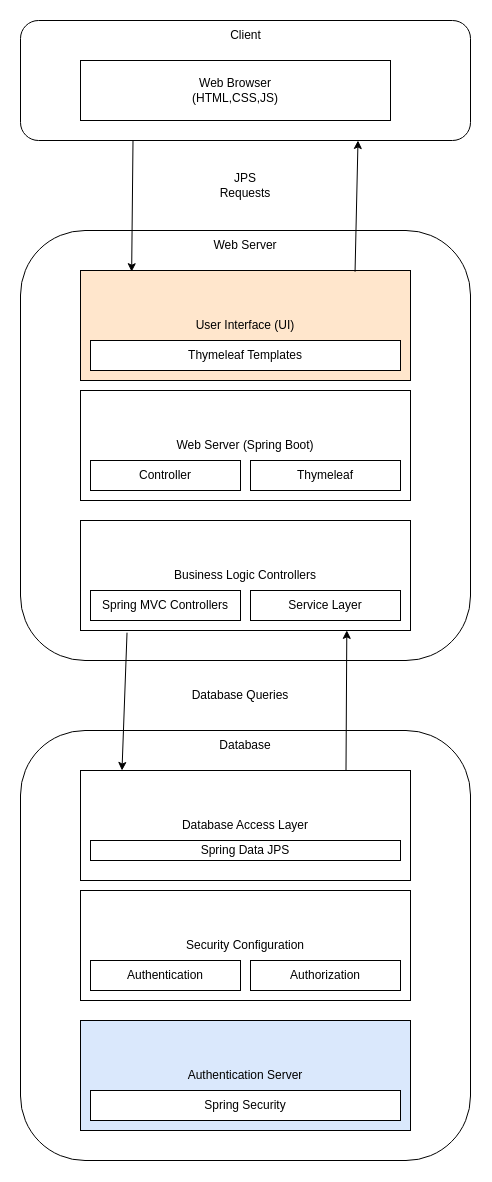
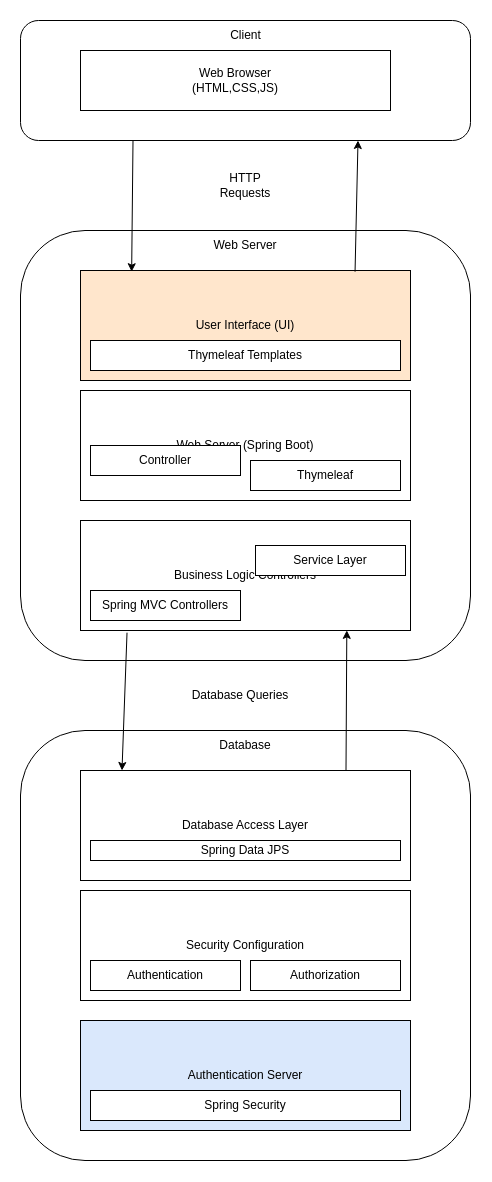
node "Web Browser (HTML,CSS,JS)": moved (236, 91) -> (236, 81)
node "JPS Requests": label "JPS Requests" -> "HTTP Requests"
node "Controller": moved (166, 476) -> (166, 461)
node "Service Layer": moved (326, 606) -> (331, 561)
